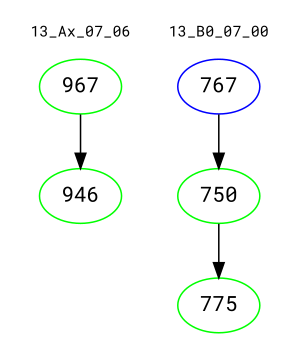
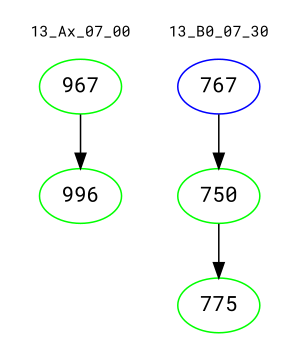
cluster "13_Ax_07_06": label "13_Ax_07_06" -> "13_Ax_07_00"
cluster "13_B0_07_00": label "13_B0_07_00" -> "13_B0_07_30"
node "946": label "946" -> "996"
